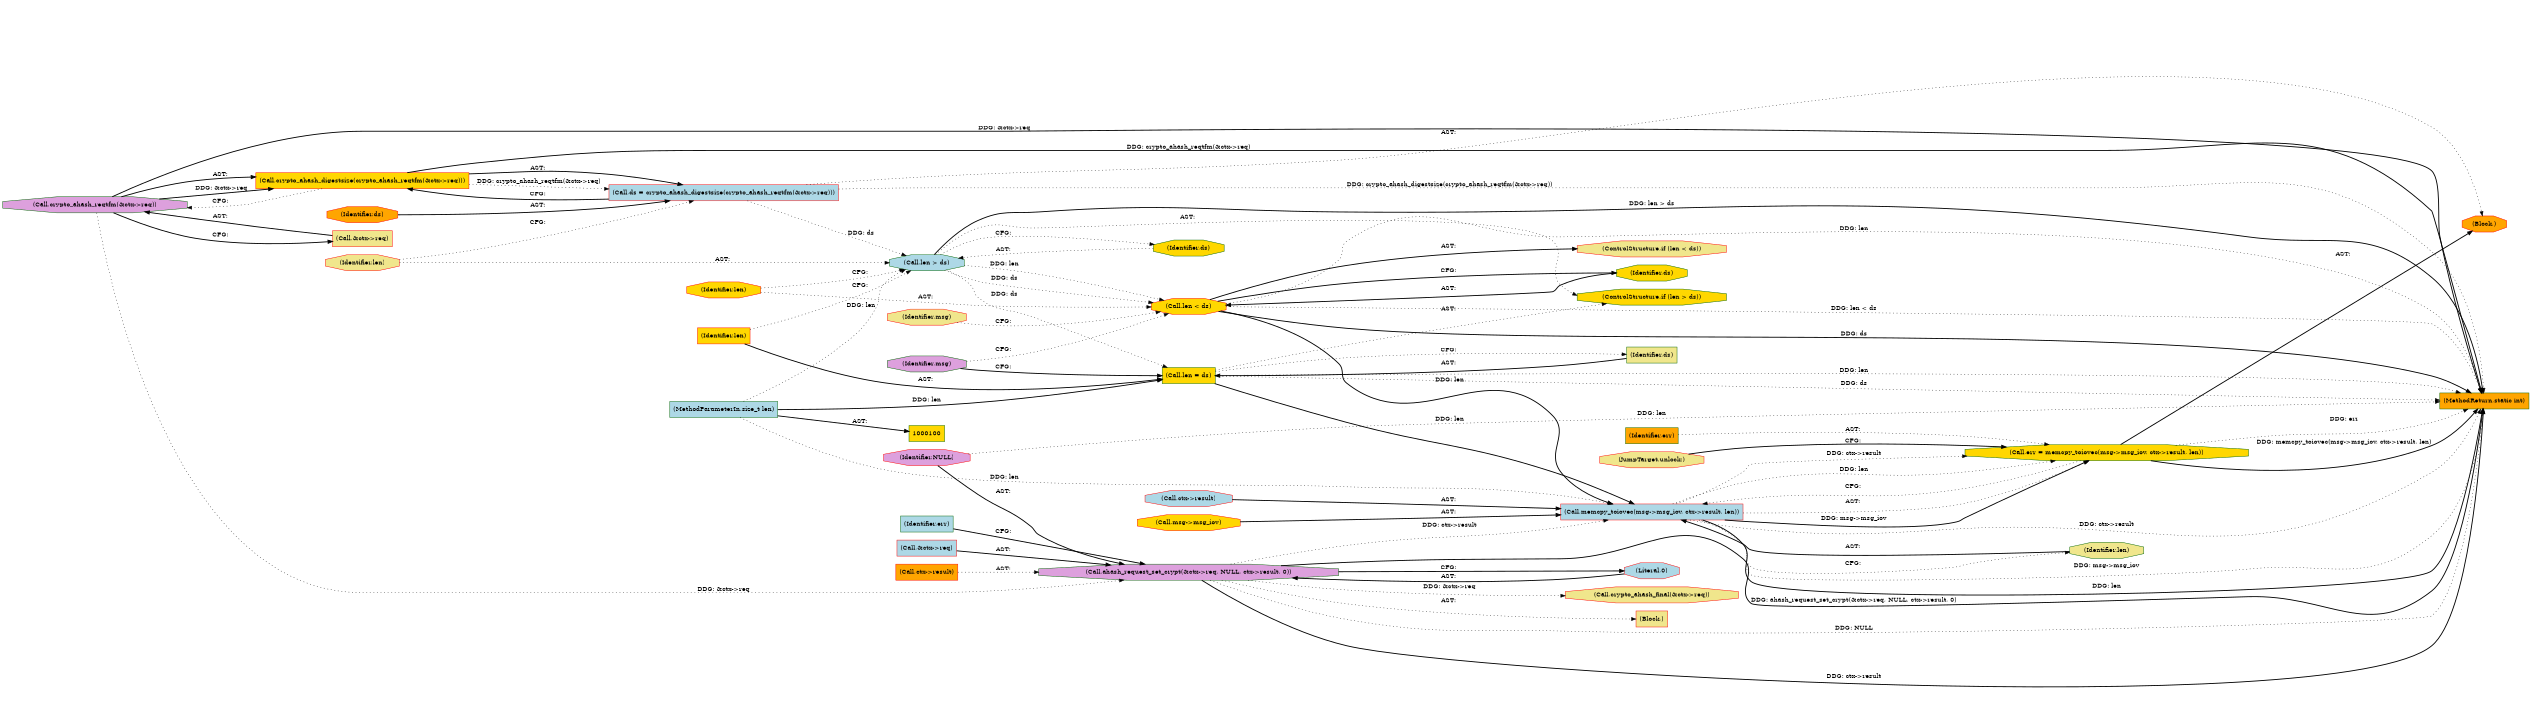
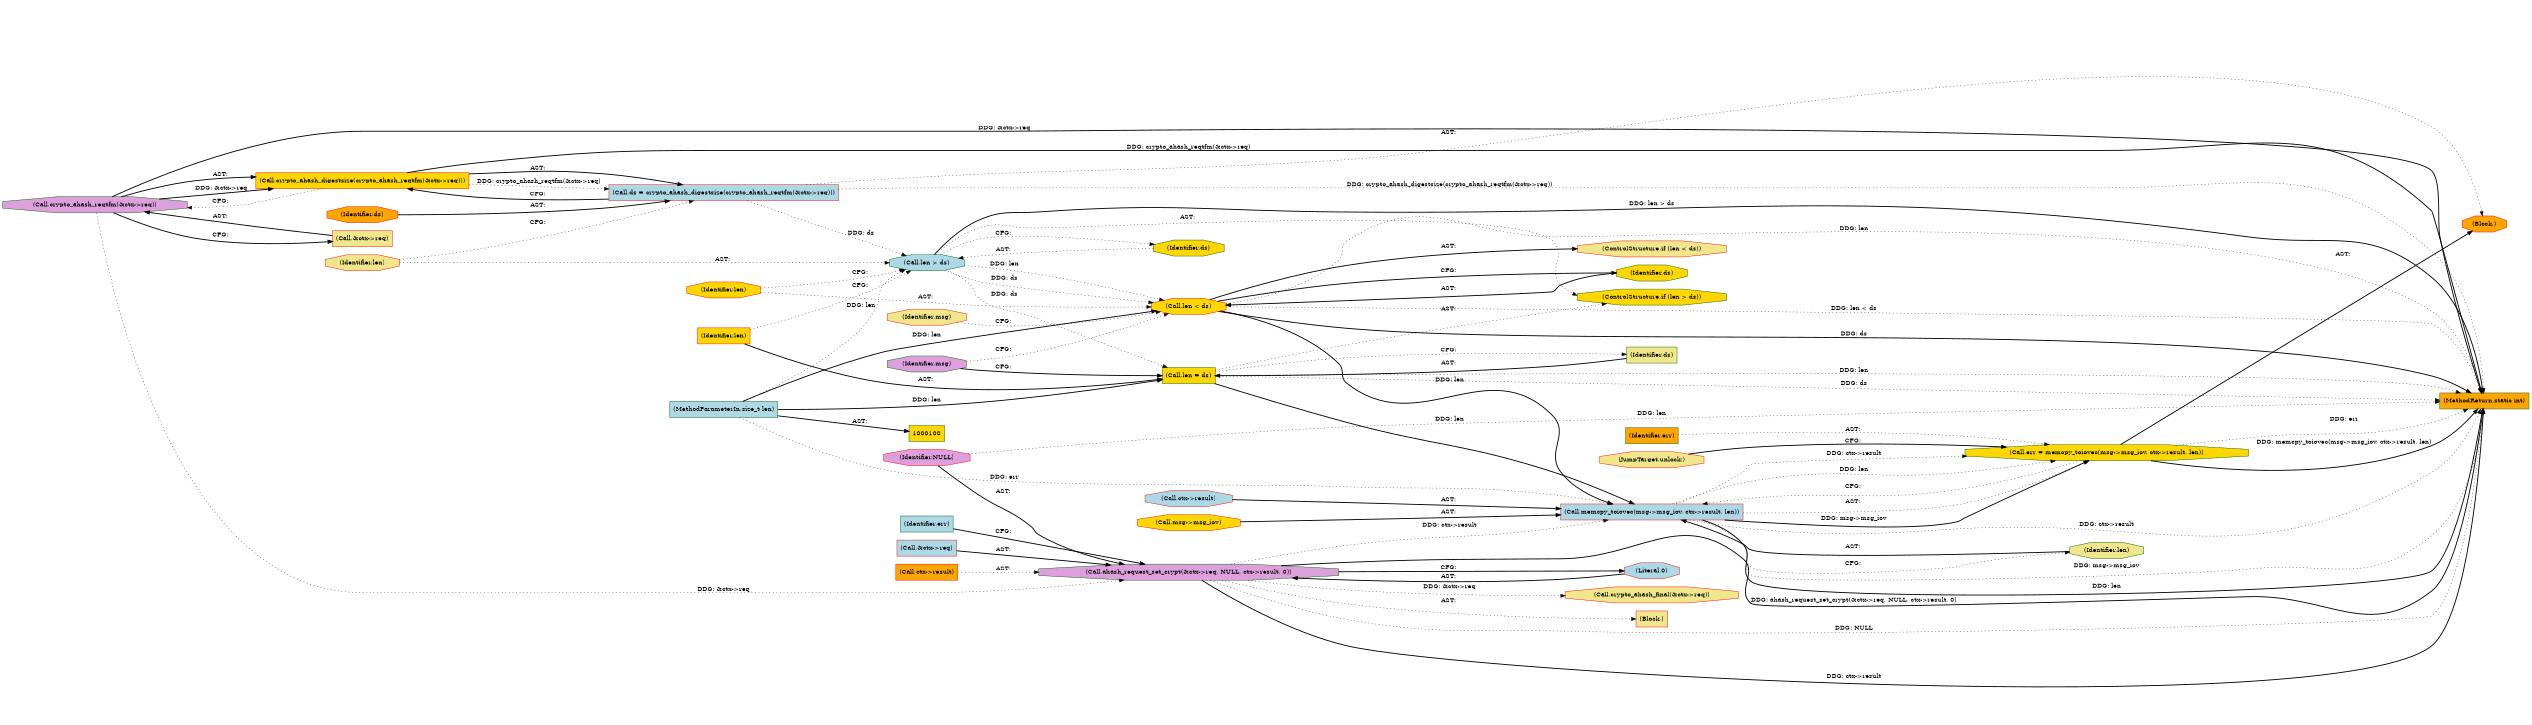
edge "(MethodParameterIn,size_t len)" -> "(Call,len < ds)": added, label "DDG: len"
edge "(MethodParameterIn,size_t len)" -> "(Call,memcpy_toiovec(msg->msg_iov, ctx->result, len))": label "DDG: len" -> "DDG: err"
